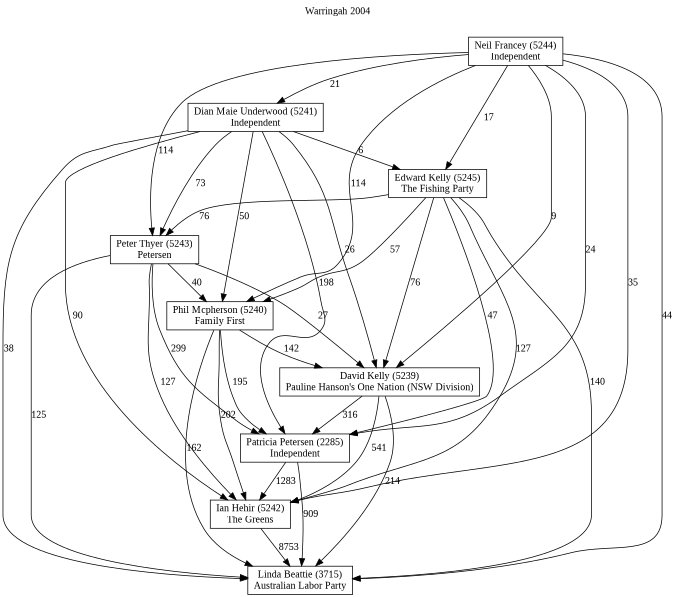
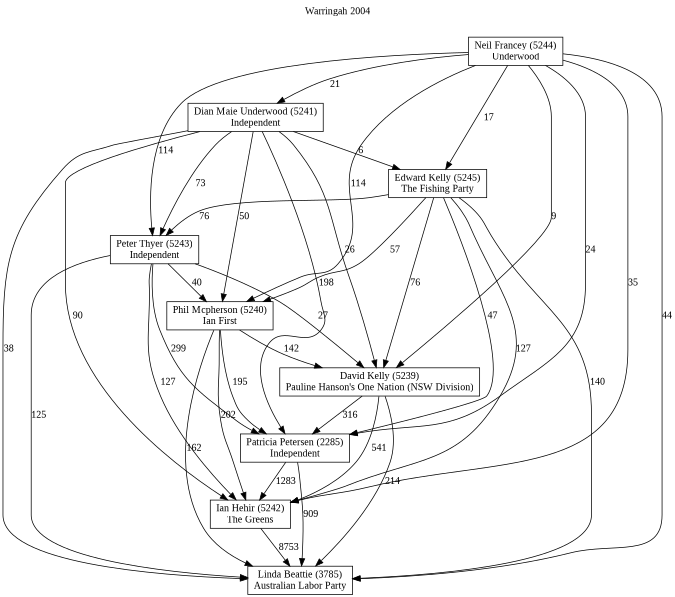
node "Neil Francey (5244) Independent": label "Neil Francey (5244) Independent" -> "Neil Francey (5244) Underwood"
node "Peter Thyer (5243) Petersen": label "Peter Thyer (5243) Petersen" -> "Peter Thyer (5243) Independent"
node "Phil Mcpherson (5240) Family First": label "Phil Mcpherson (5240) Family First" -> "Phil Mcpherson (5240) Ian First"
node "Linda Beattie (3715) Australian Labor Party": label "Linda Beattie (3715) Australian Labor Party" -> "Linda Beattie (3785) Australian Labor Party"
